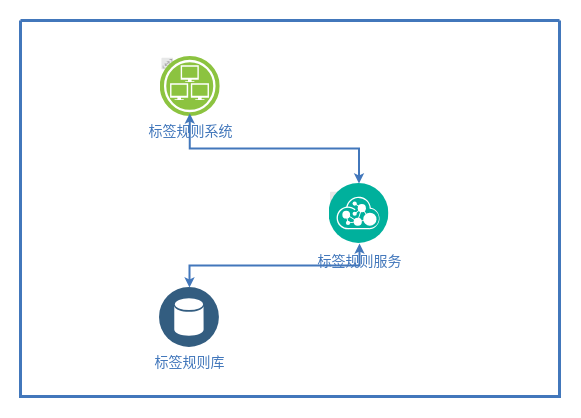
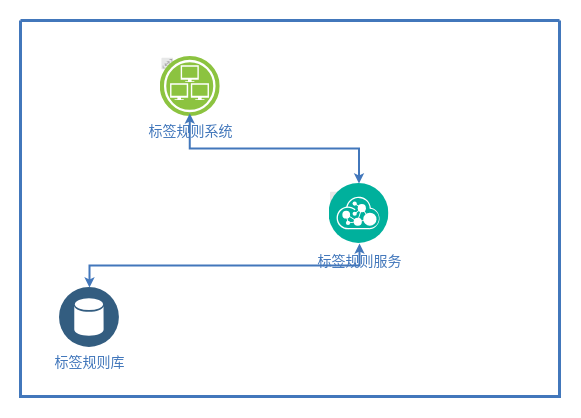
node "标签规则库": moved (190, 318) -> (90, 318)
